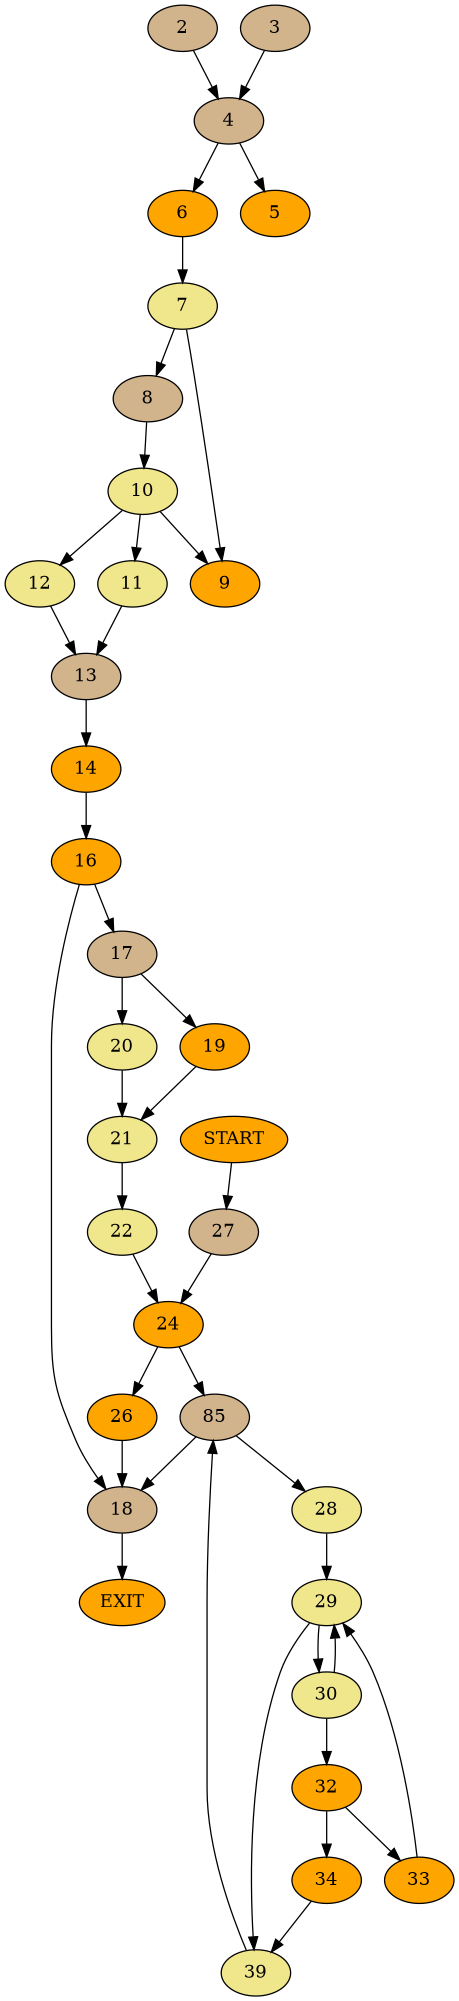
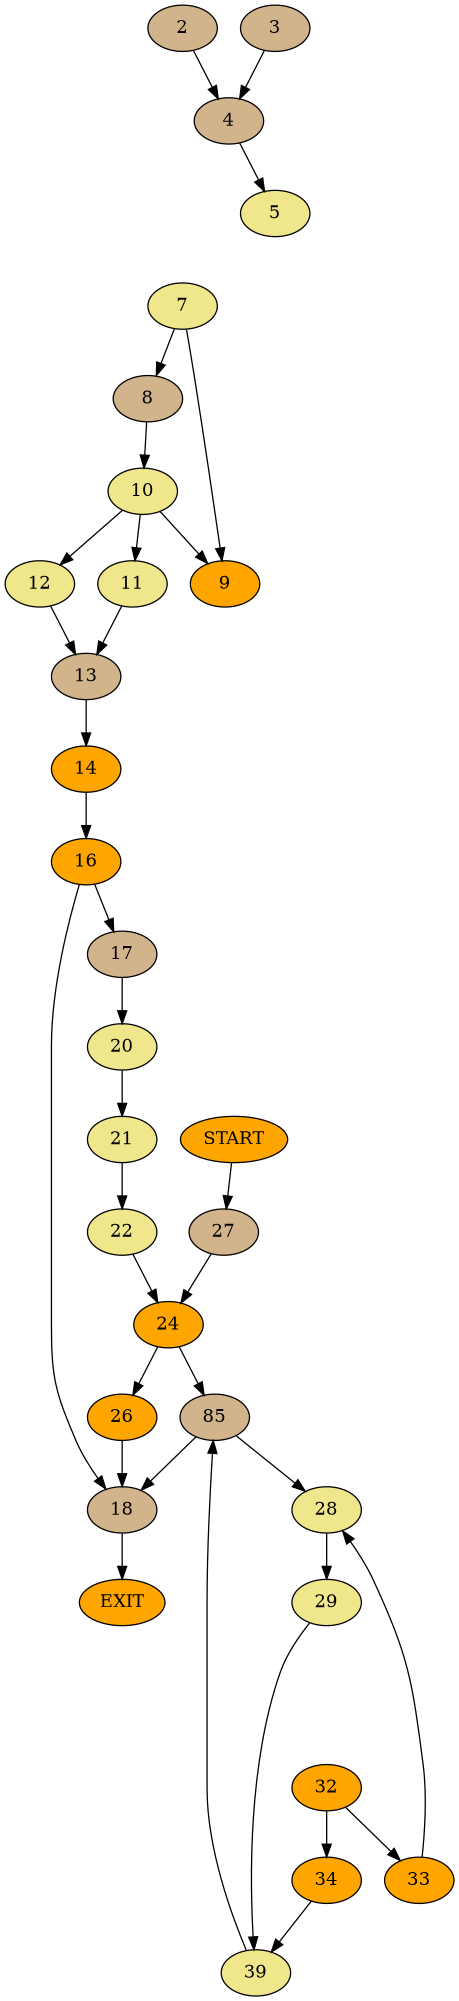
node "6": removed
node "5": fillcolor orange -> khaki
node "19": removed
node "30": removed
edge "33" -> "29": now "33" -> "28"
